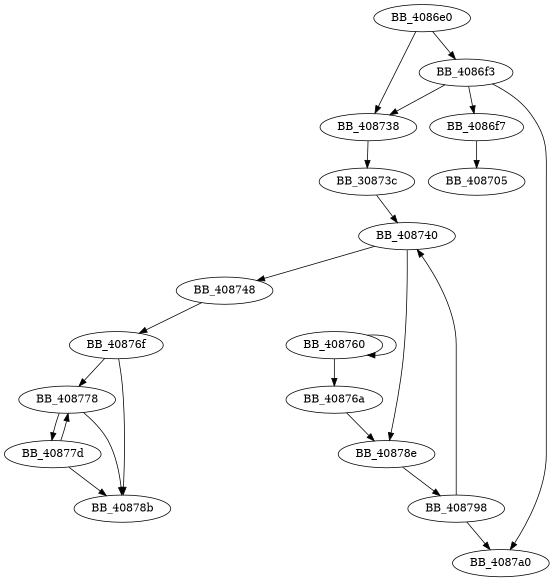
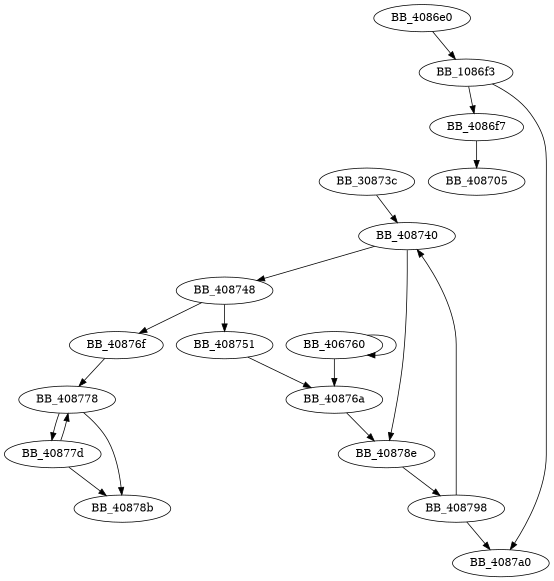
node "BB_4086f3": label "BB_4086f3" -> "BB_1086f3"
node "BB_408738": removed
node "BB_408751": added
node "BB_408760": label "BB_408760" -> "BB_406760"
edge "BB_40876f" -> "BB_40878b": removed
